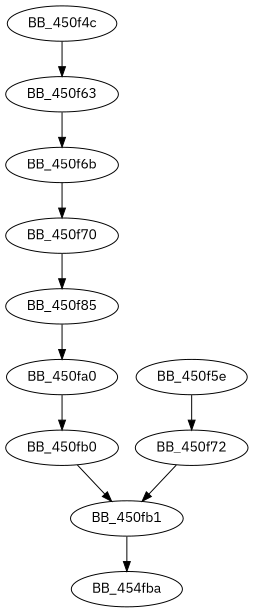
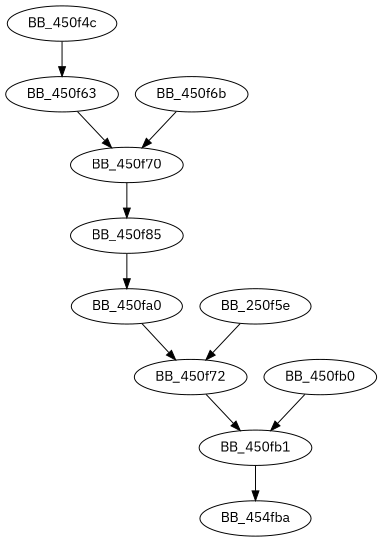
edge "BB_450f63" -> "BB_450f6b": now "BB_450f63" -> "BB_450f70"
node "BB_450f5e": label "BB_450f5e" -> "BB_250f5e"
edge "BB_450fa0" -> "BB_450fb0": now "BB_450fa0" -> "BB_450f72"
